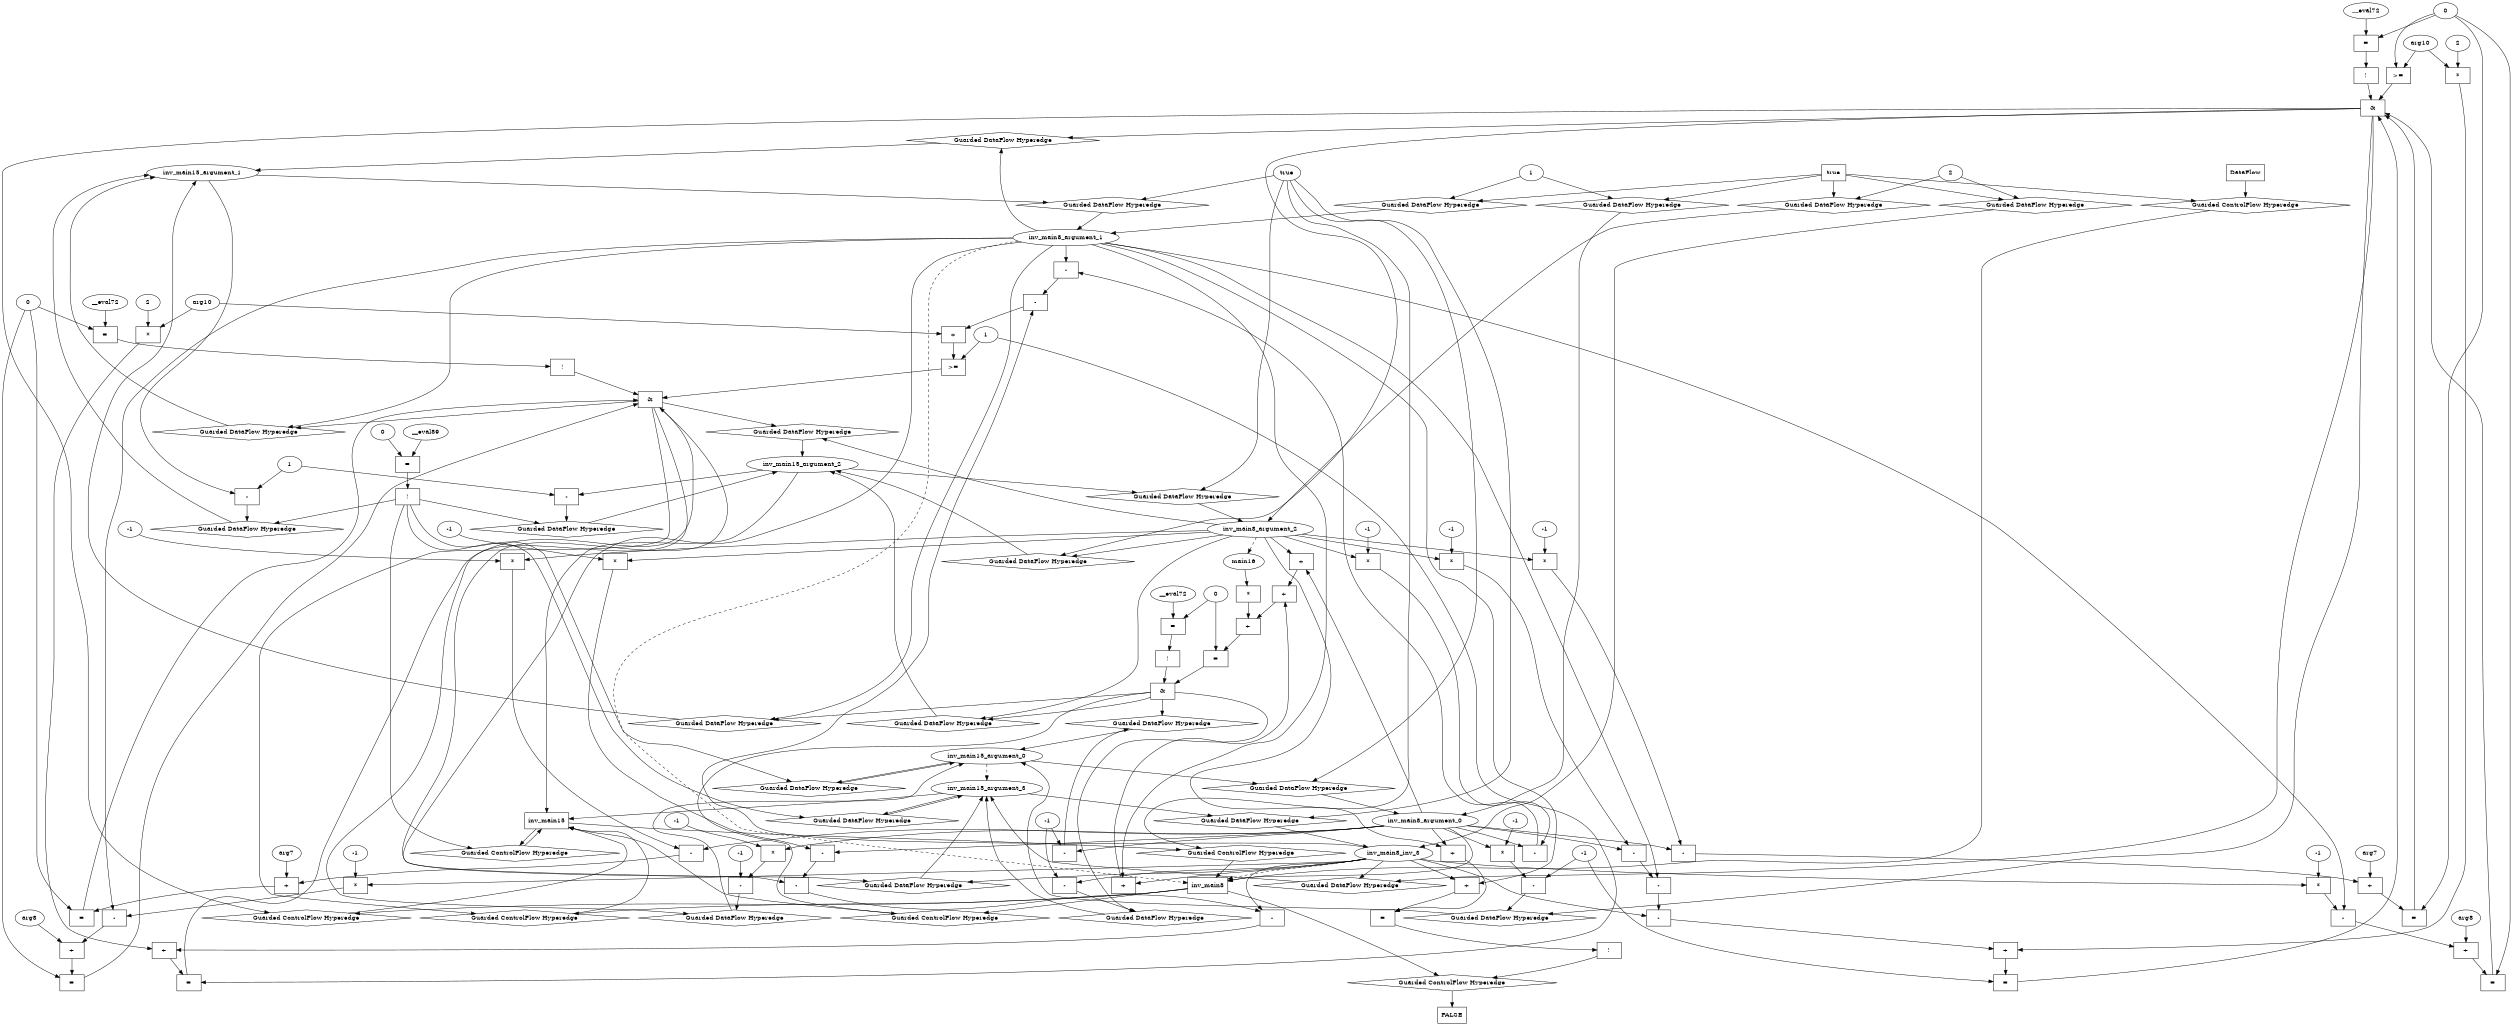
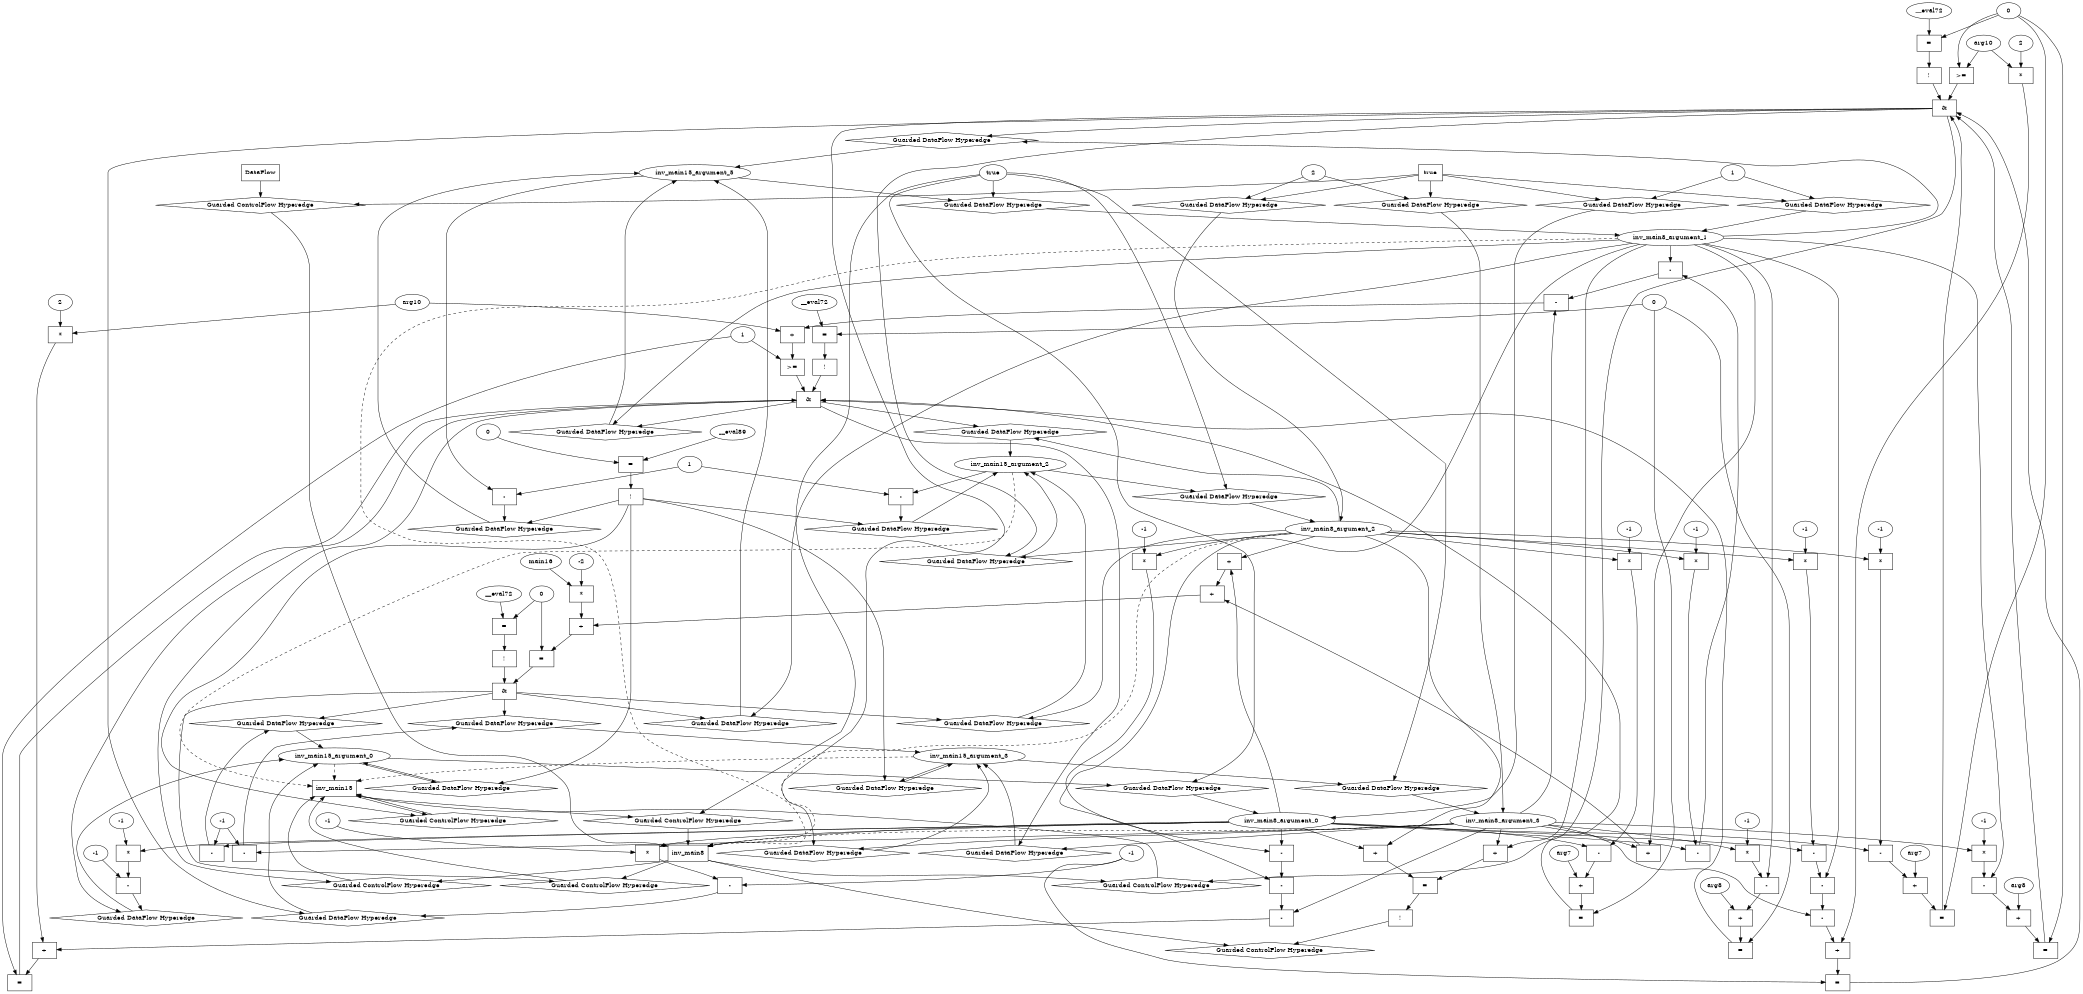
node "inv_main15_argument_1": label "inv_main15_argument_1" -> "inv_main15_argument_5"
edge "inv_main8_argument_2" -> "main16": now "inv_main8_argument_2" -> "inv_main8"
edge "inv_main15_argument_2" -> "inv_main15": style solid -> dashed
node "-2": added
edge "inv_main15_argument_0" -> "inv_main15_argument_3": now "inv_main15_argument_0" -> "inv_main15"
edge "inv_main15_argument_3" -> "inv_main15": style solid -> dashed
node "inv_main8_inv_3": label "inv_main8_inv_3" -> "inv_main8_argument_3"
node "FALSE": removed
